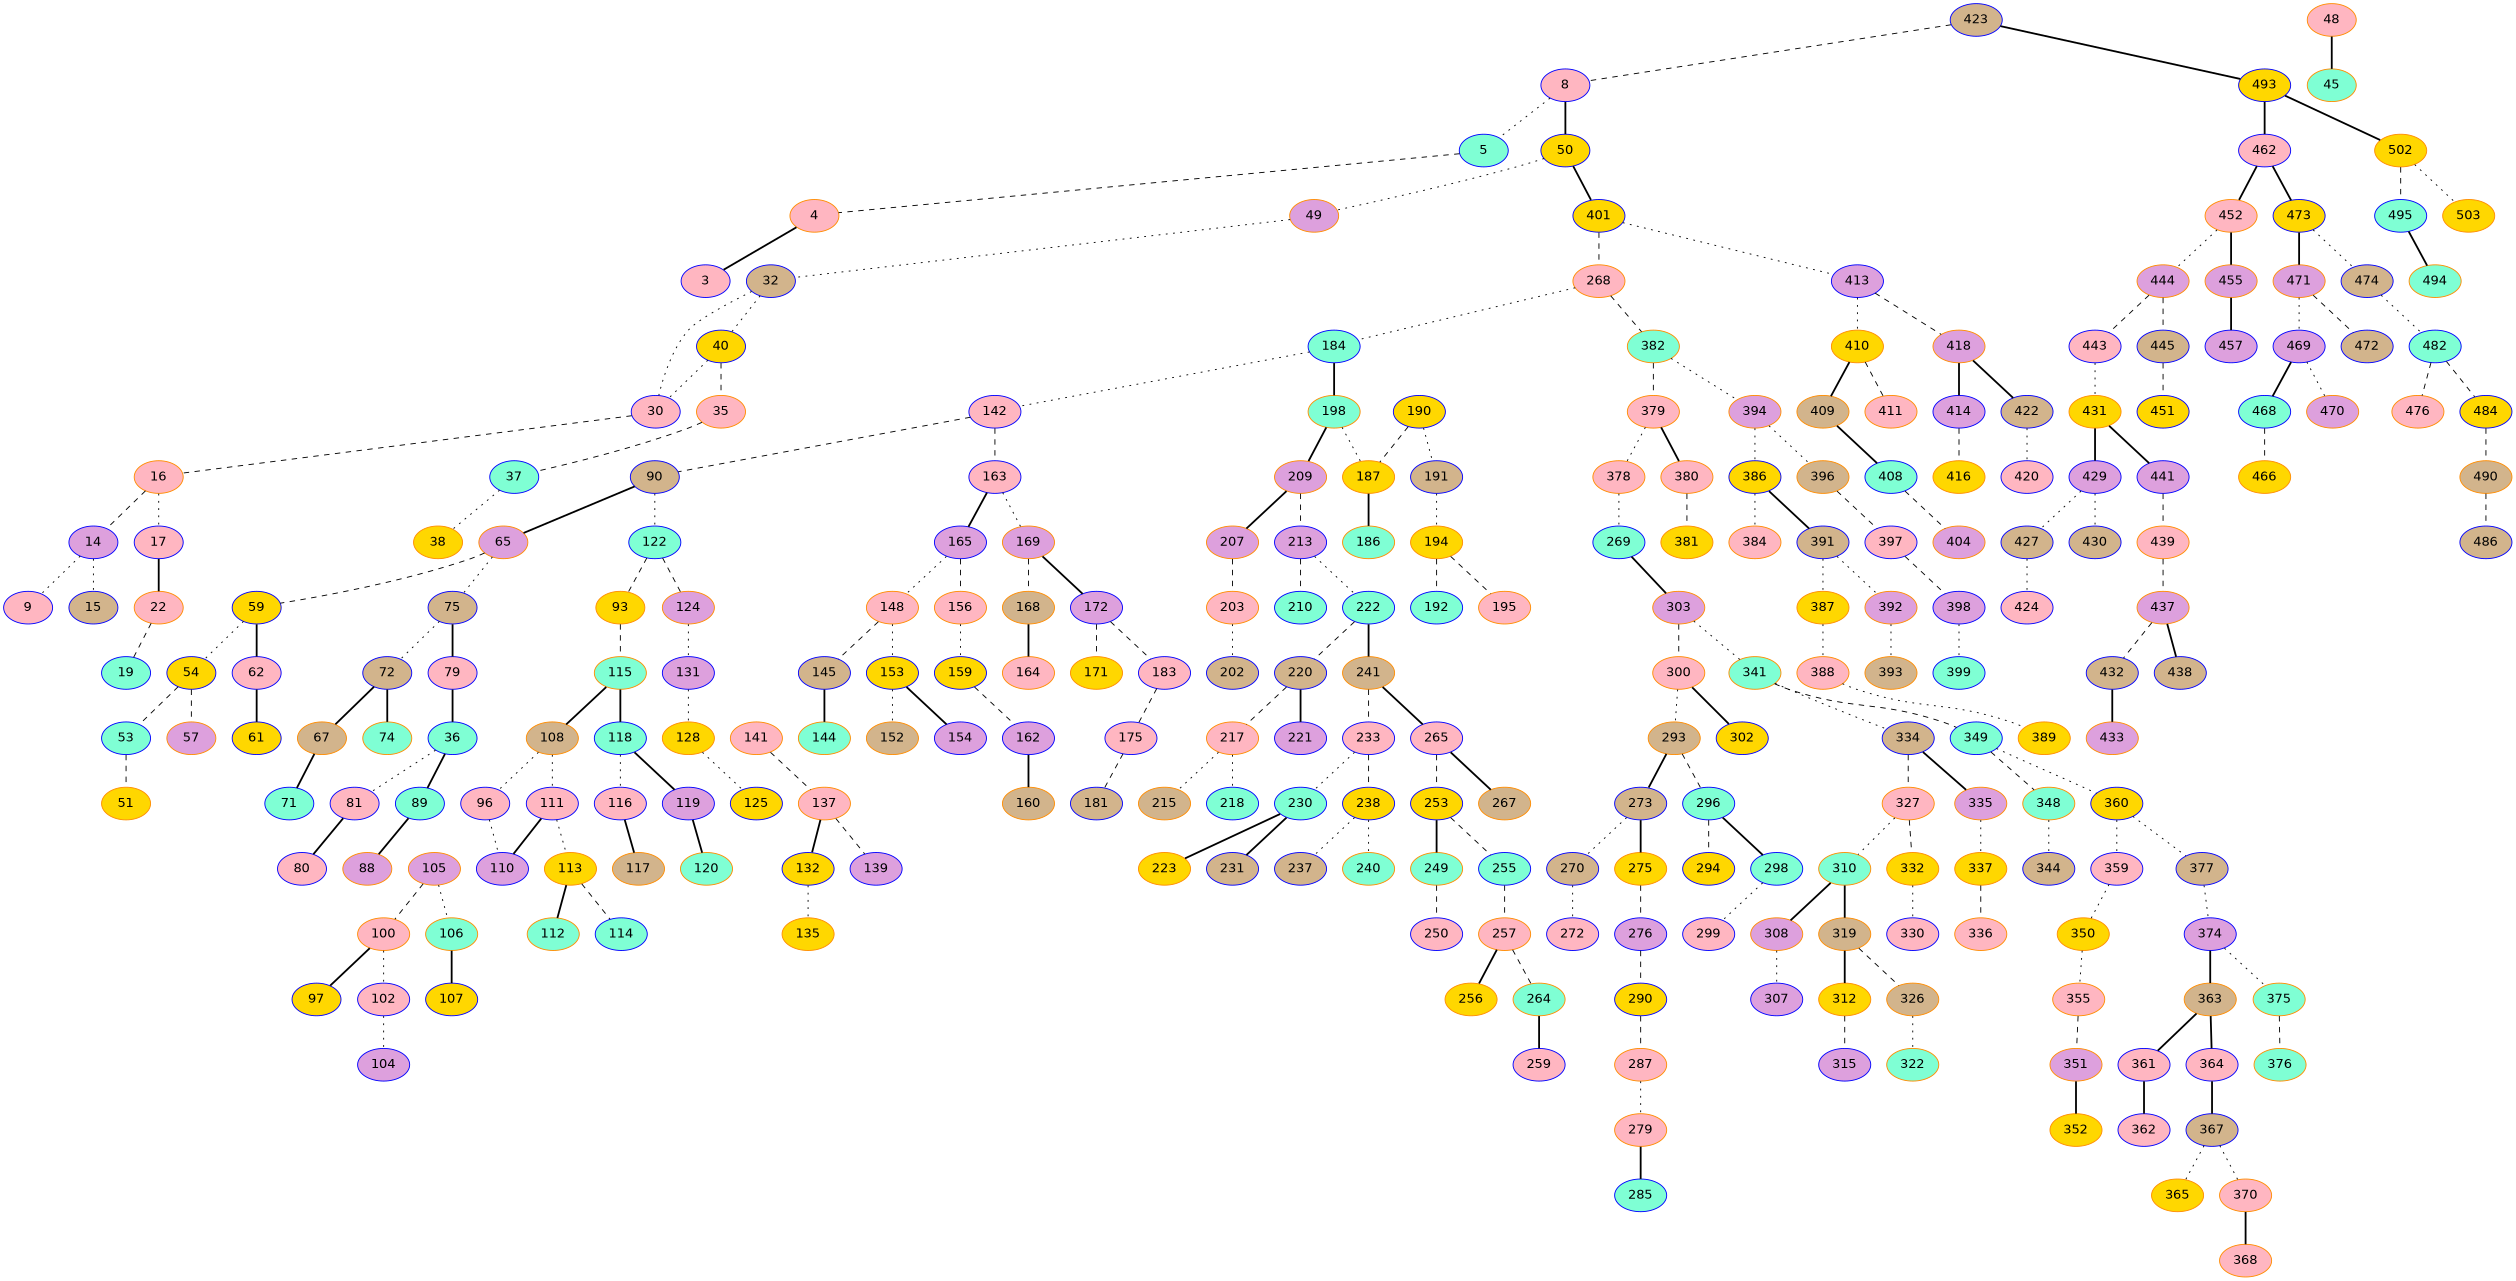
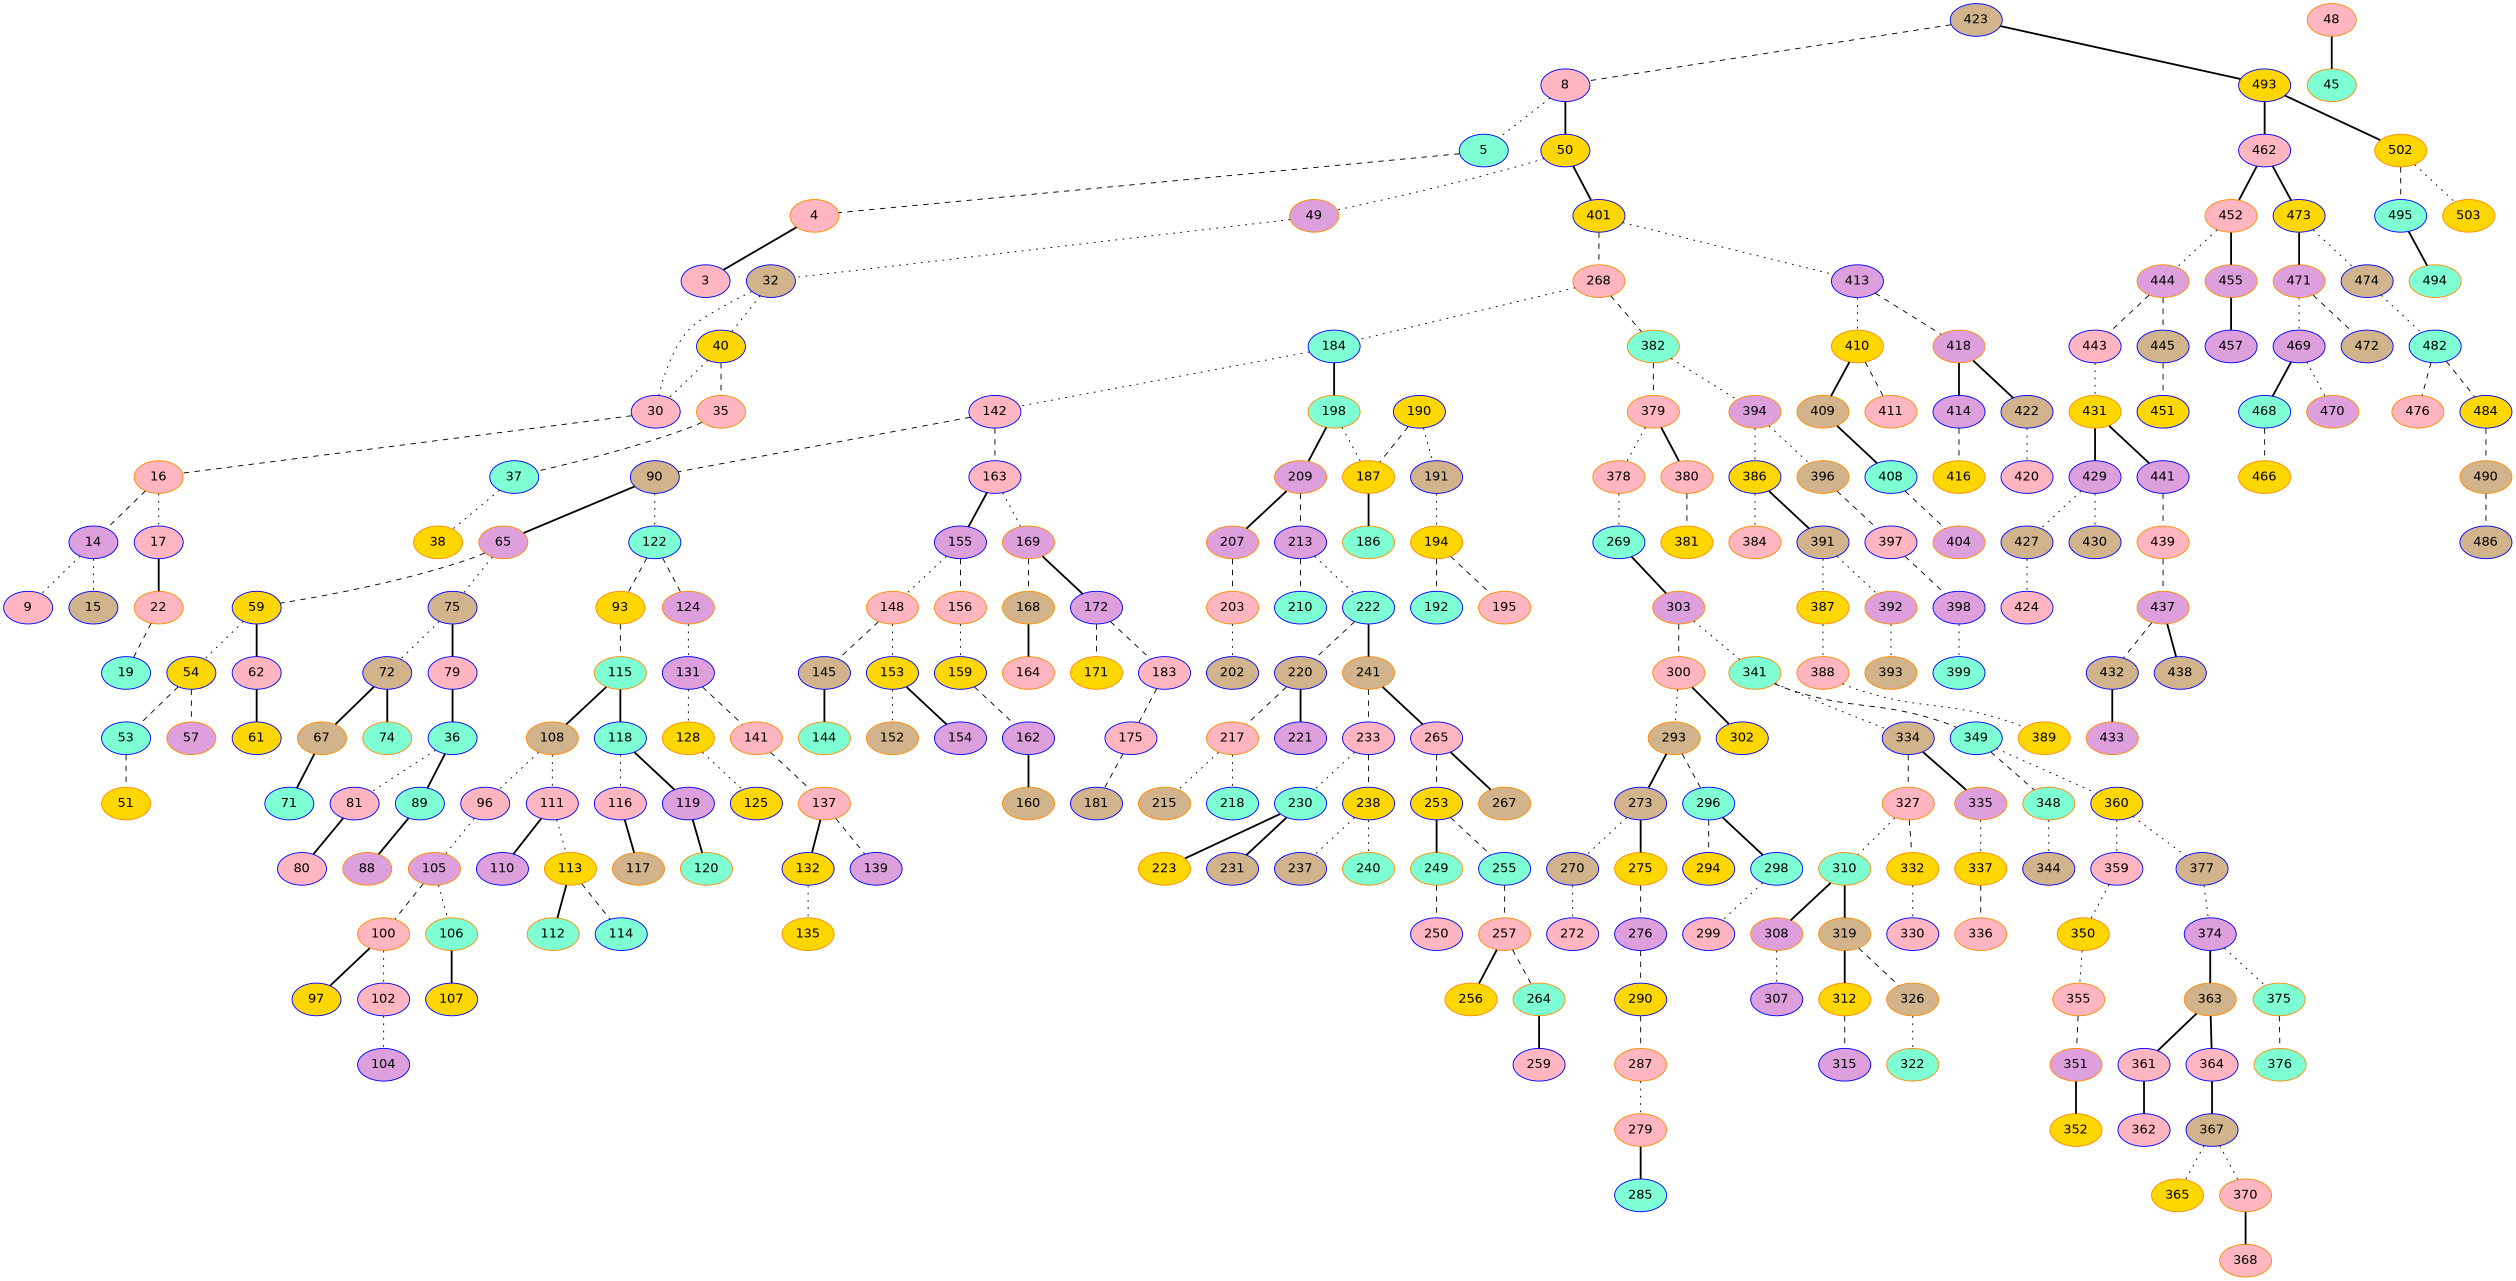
node "165": label "165" -> "155"
edge "131" -- "141": added
edge "96" -- "110": now "96" -- "105"
